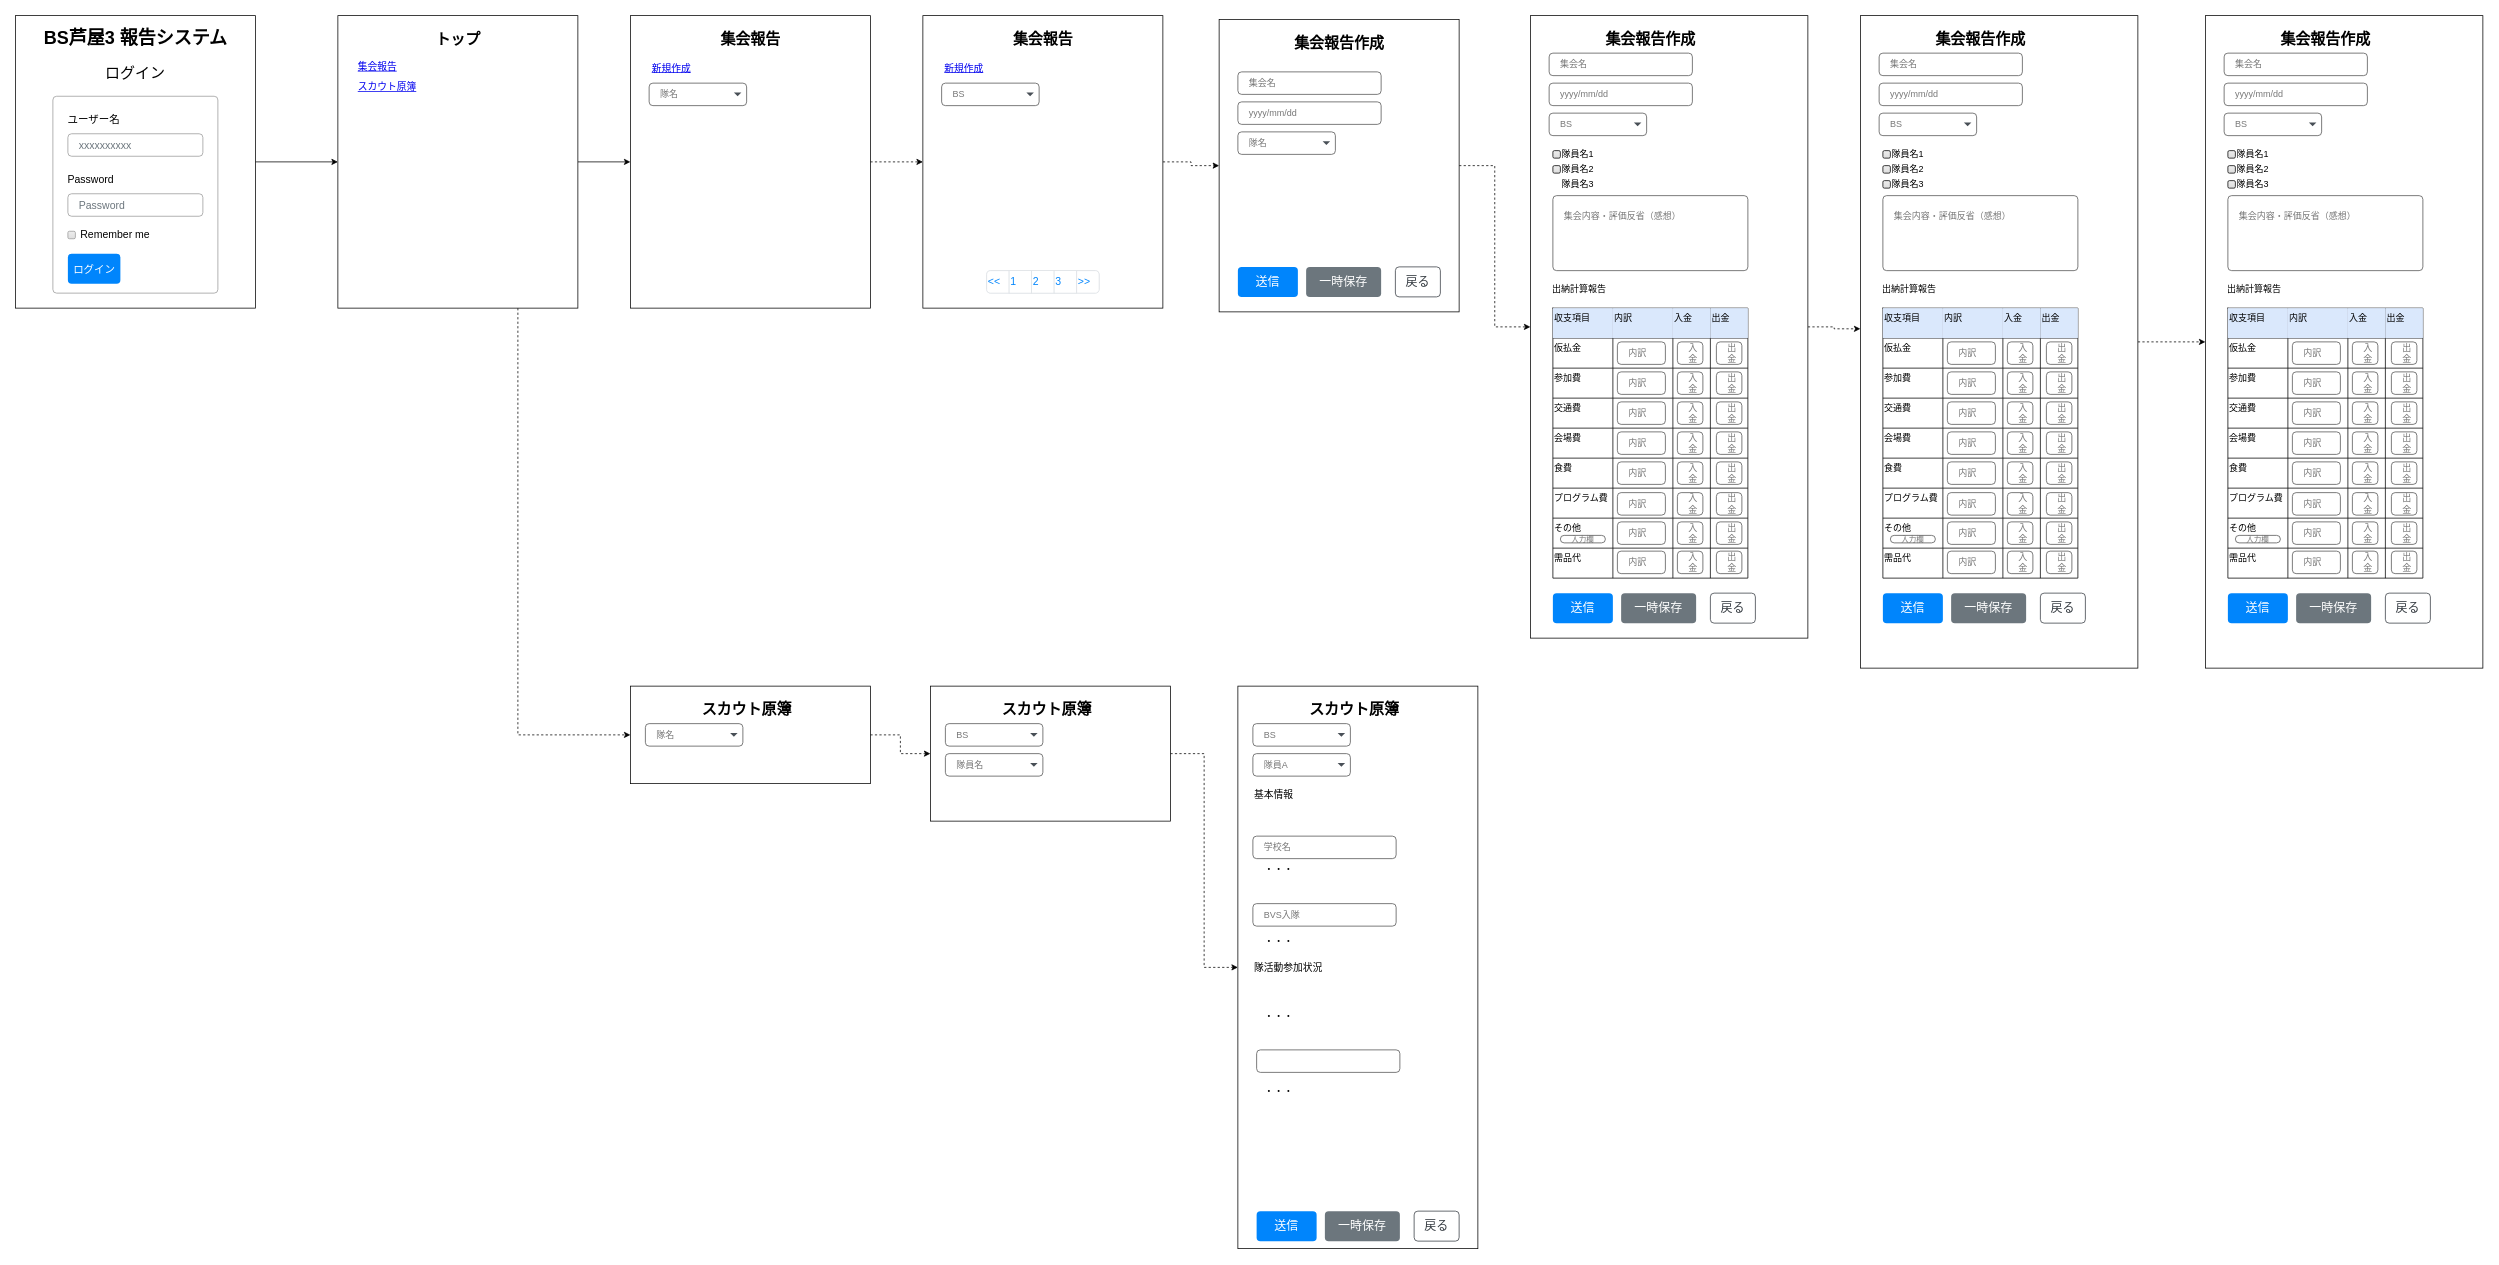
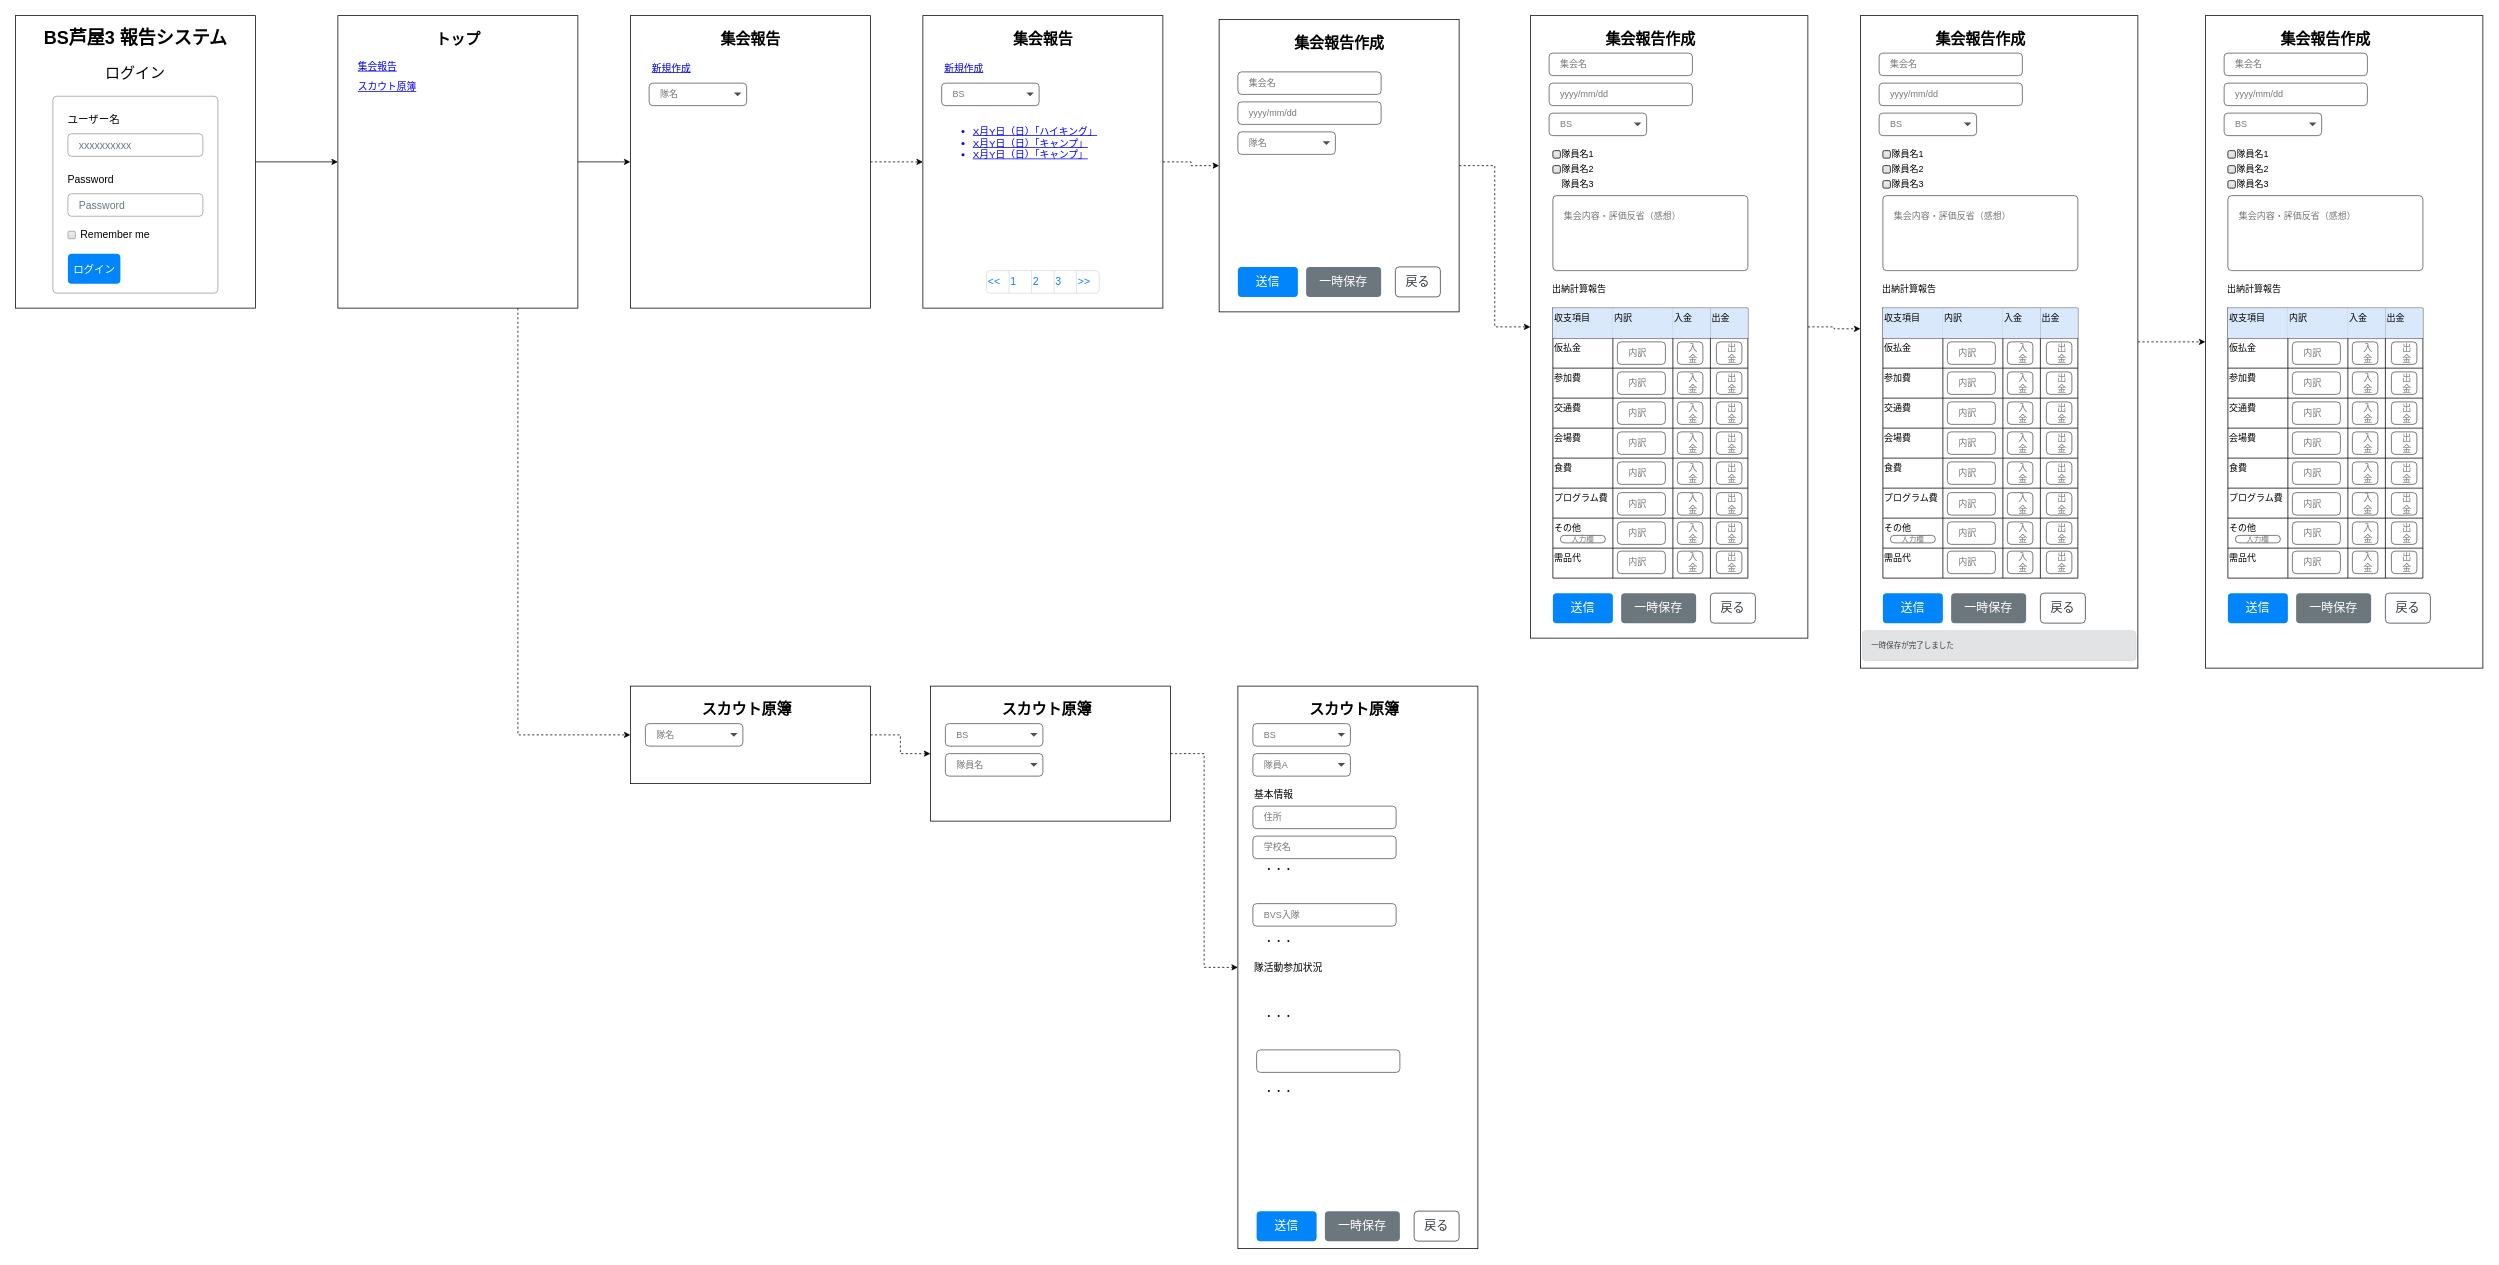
node "X月Y日（日）「ハイキング」 X月Y日（日）「キャンプ」 X月Y日（日）「キャンプ」": added
node "一時保存が完了しました": added
node "住所": added
